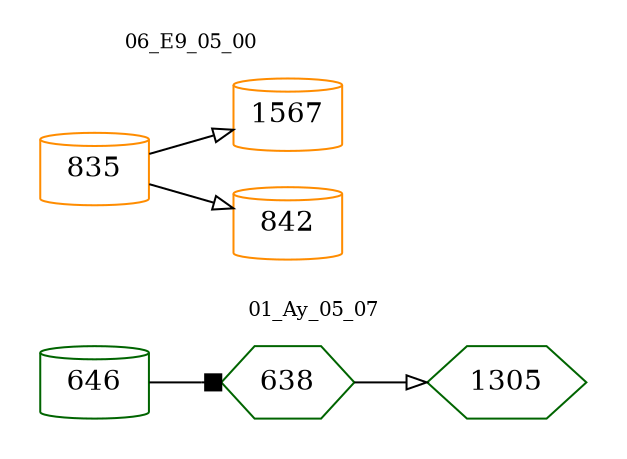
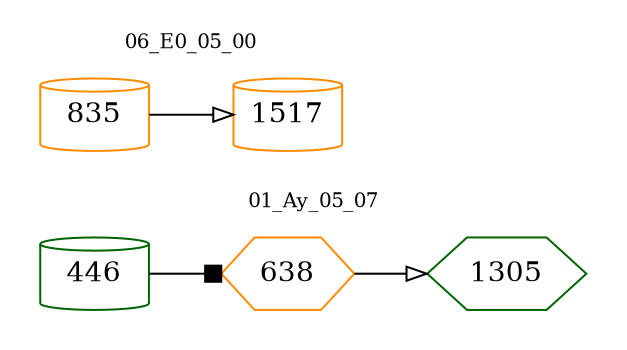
cluster "06_E9_05_00": label "06_E9_05_00" -> "06_E0_05_00"
node "1567": label "1567" -> "1517"
node "842": removed
node "646": label "646" -> "446"
node "638": color darkgreen -> darkorange
